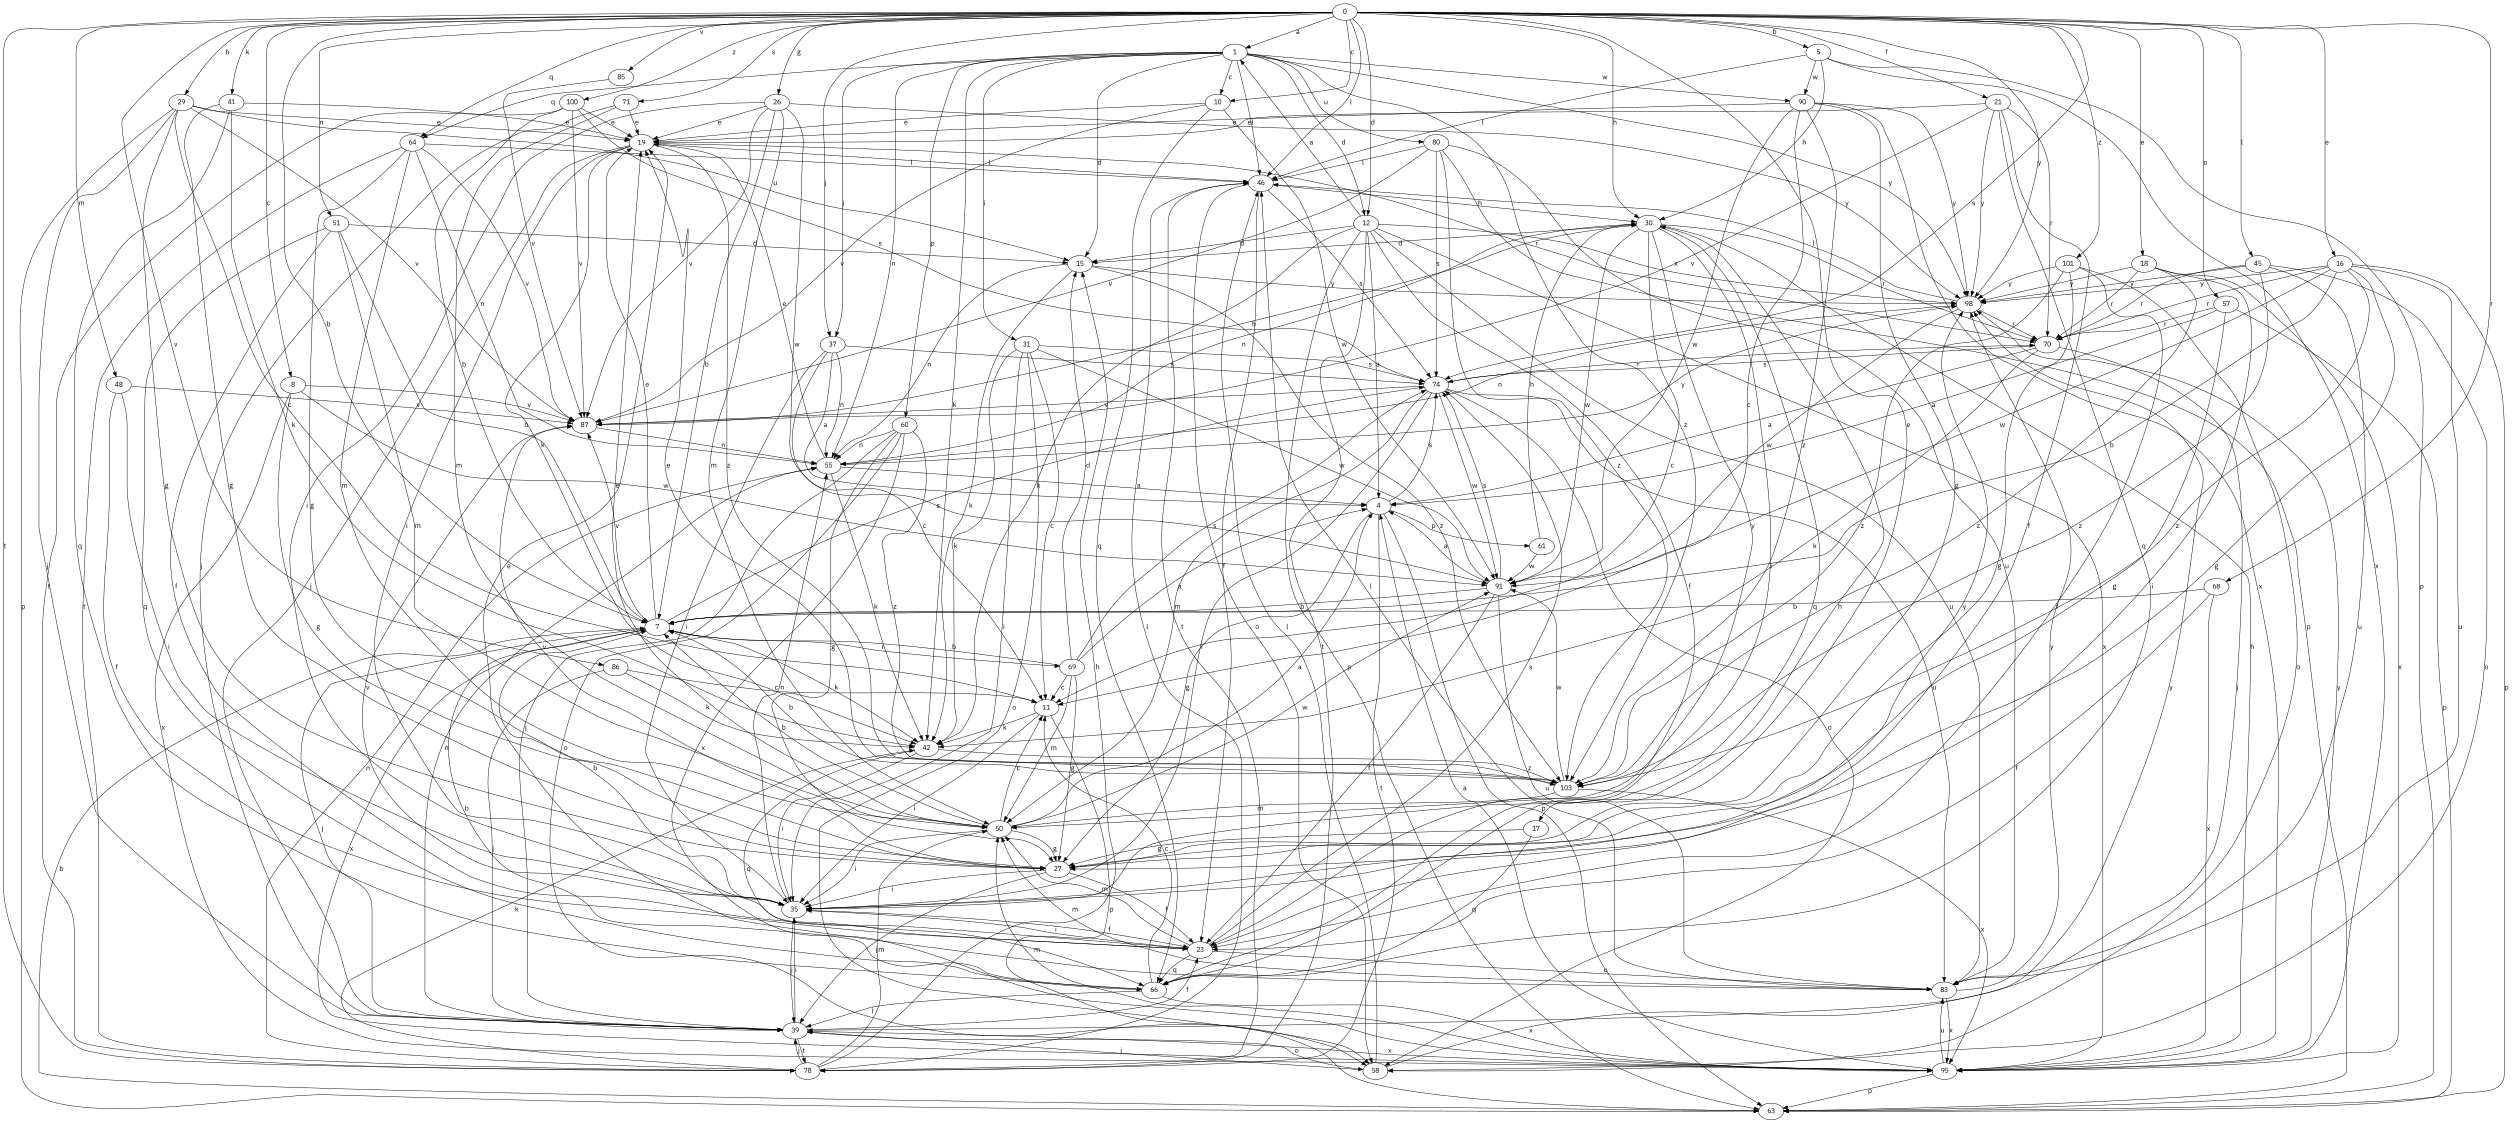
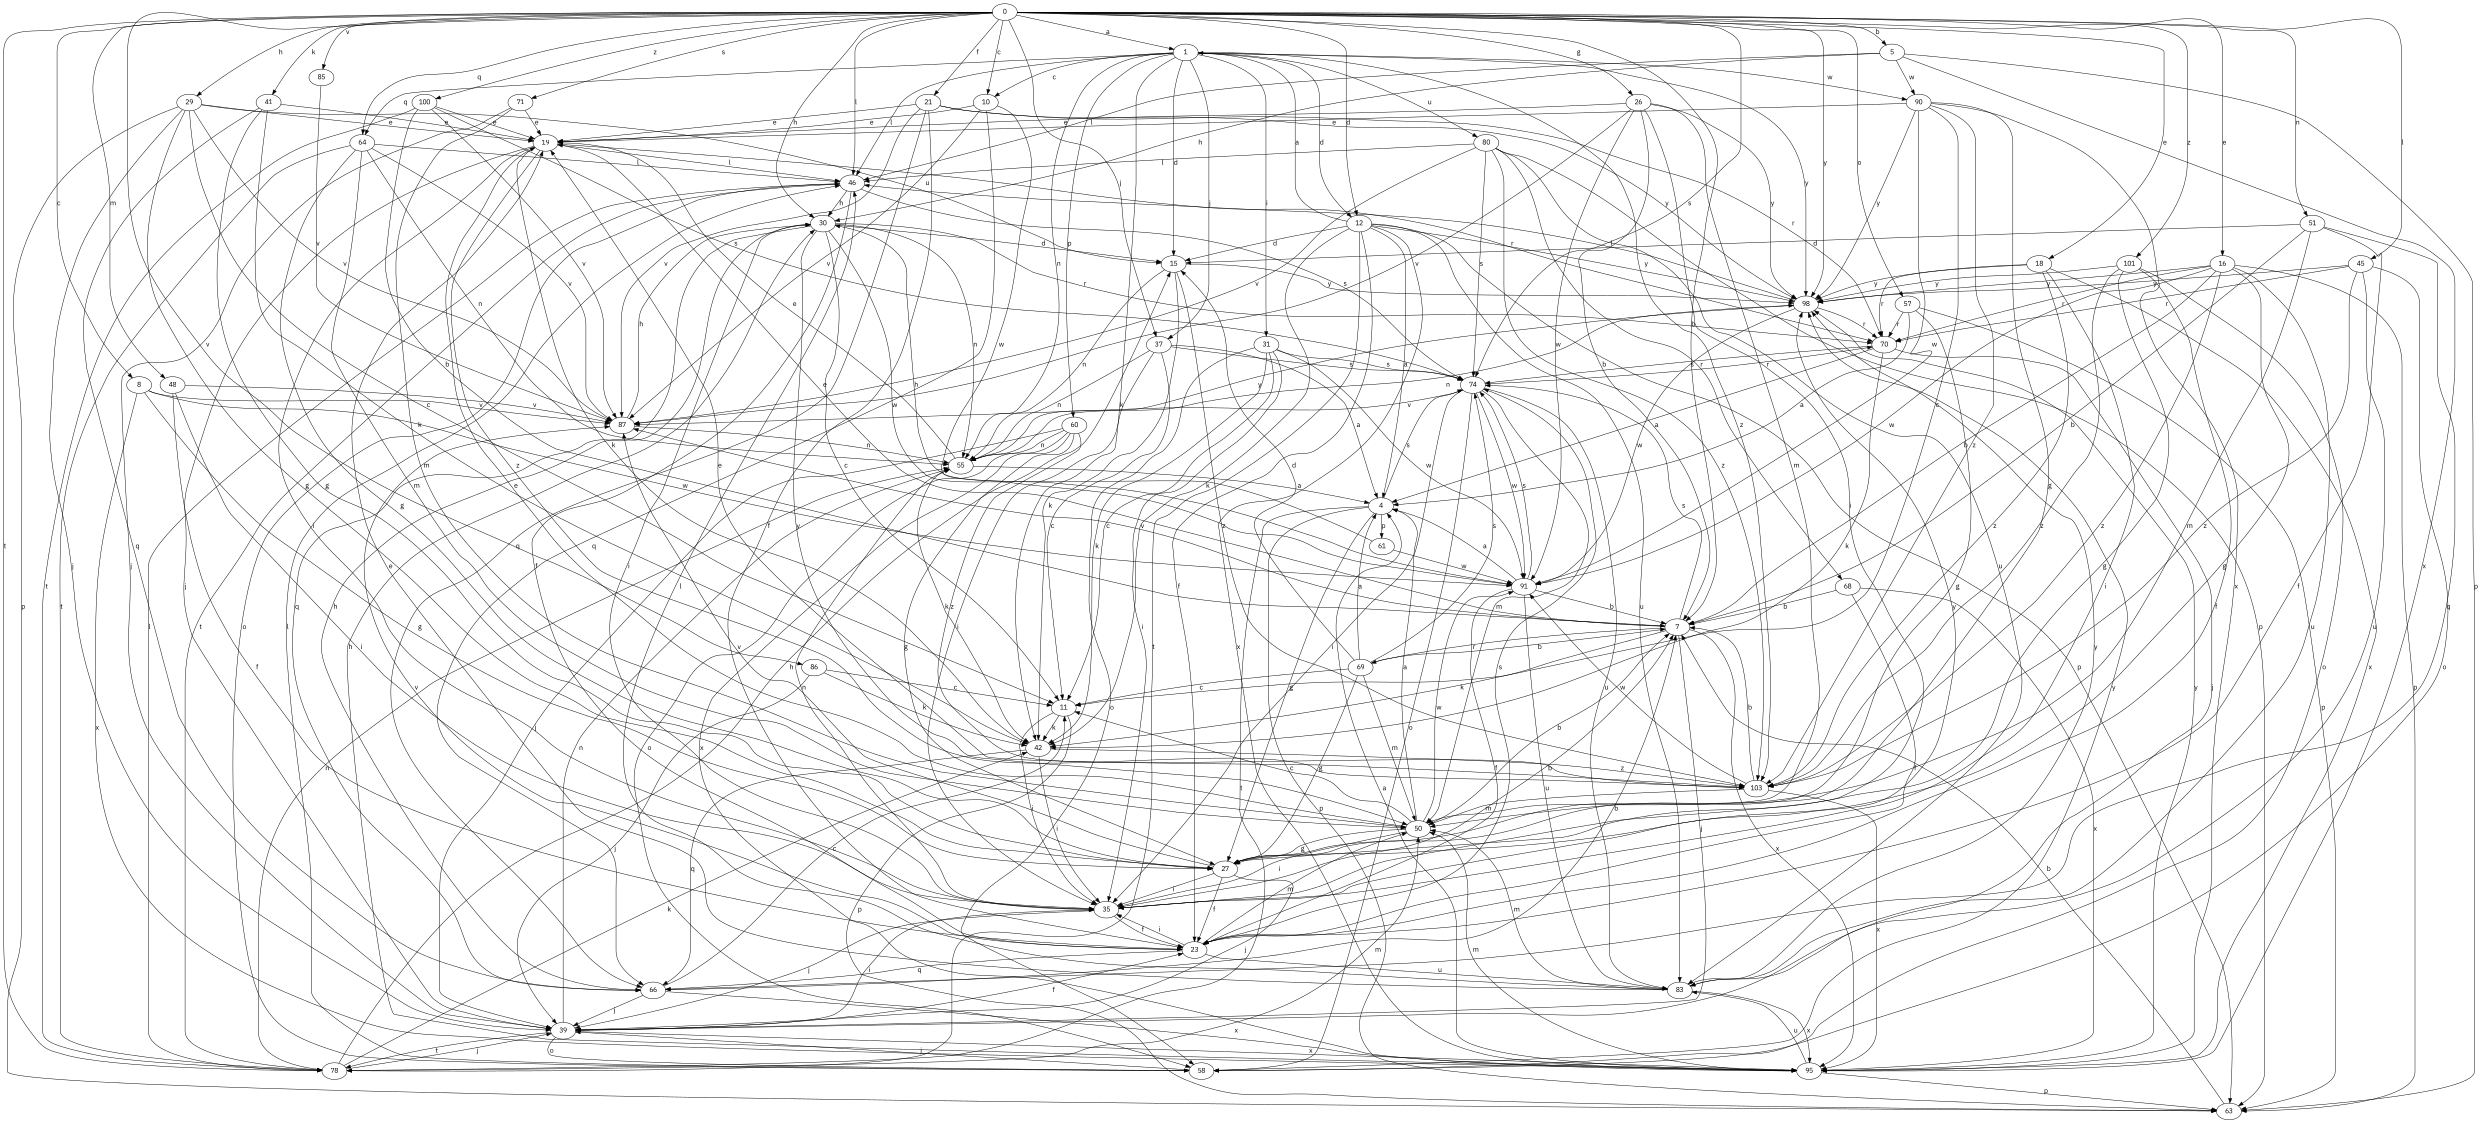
edge "0" -> "68": now "80" -> "68"
edge "12" -> "98": label "x" -> "y"
node "17": removed
